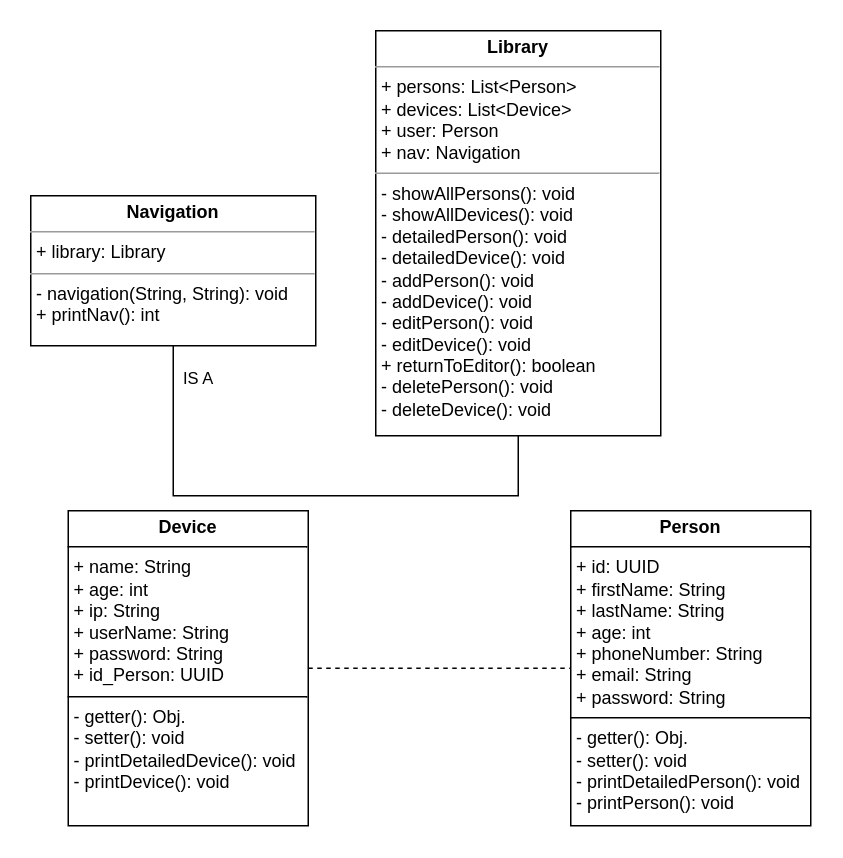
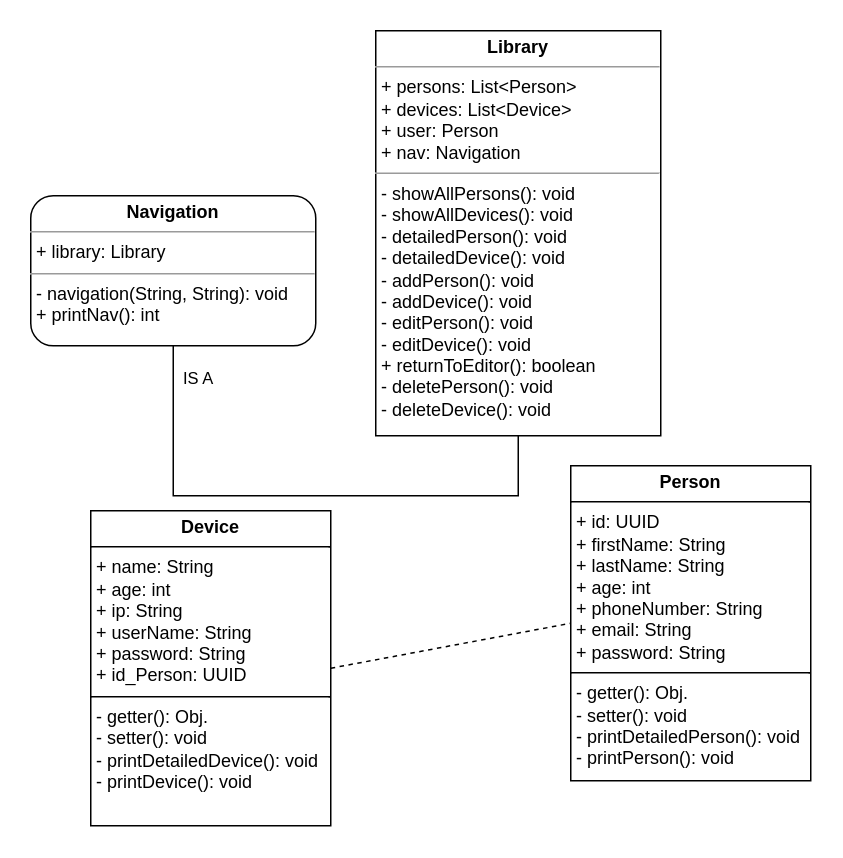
node "Navigation + library: Library - navigation(String, String): void + printNav(): int": shape rectangle -> rounded rectangle
node "Device + name: String + age: int + ip: String + userName: String + password: String + id_Person: UUID - getter(): Obj. - setter(): void - printDetailedDevice(): void - printDevice(): void": moved (188, 668) -> (211, 668)
node "Person + id: UUID + firstName: String + lastName: String + age: int + phoneNumber: String + email: String + password: String - getter(): Obj. - setter(): void - printDetailedPerson(): void - printPerson(): void": moved (691, 668) -> (691, 623)
